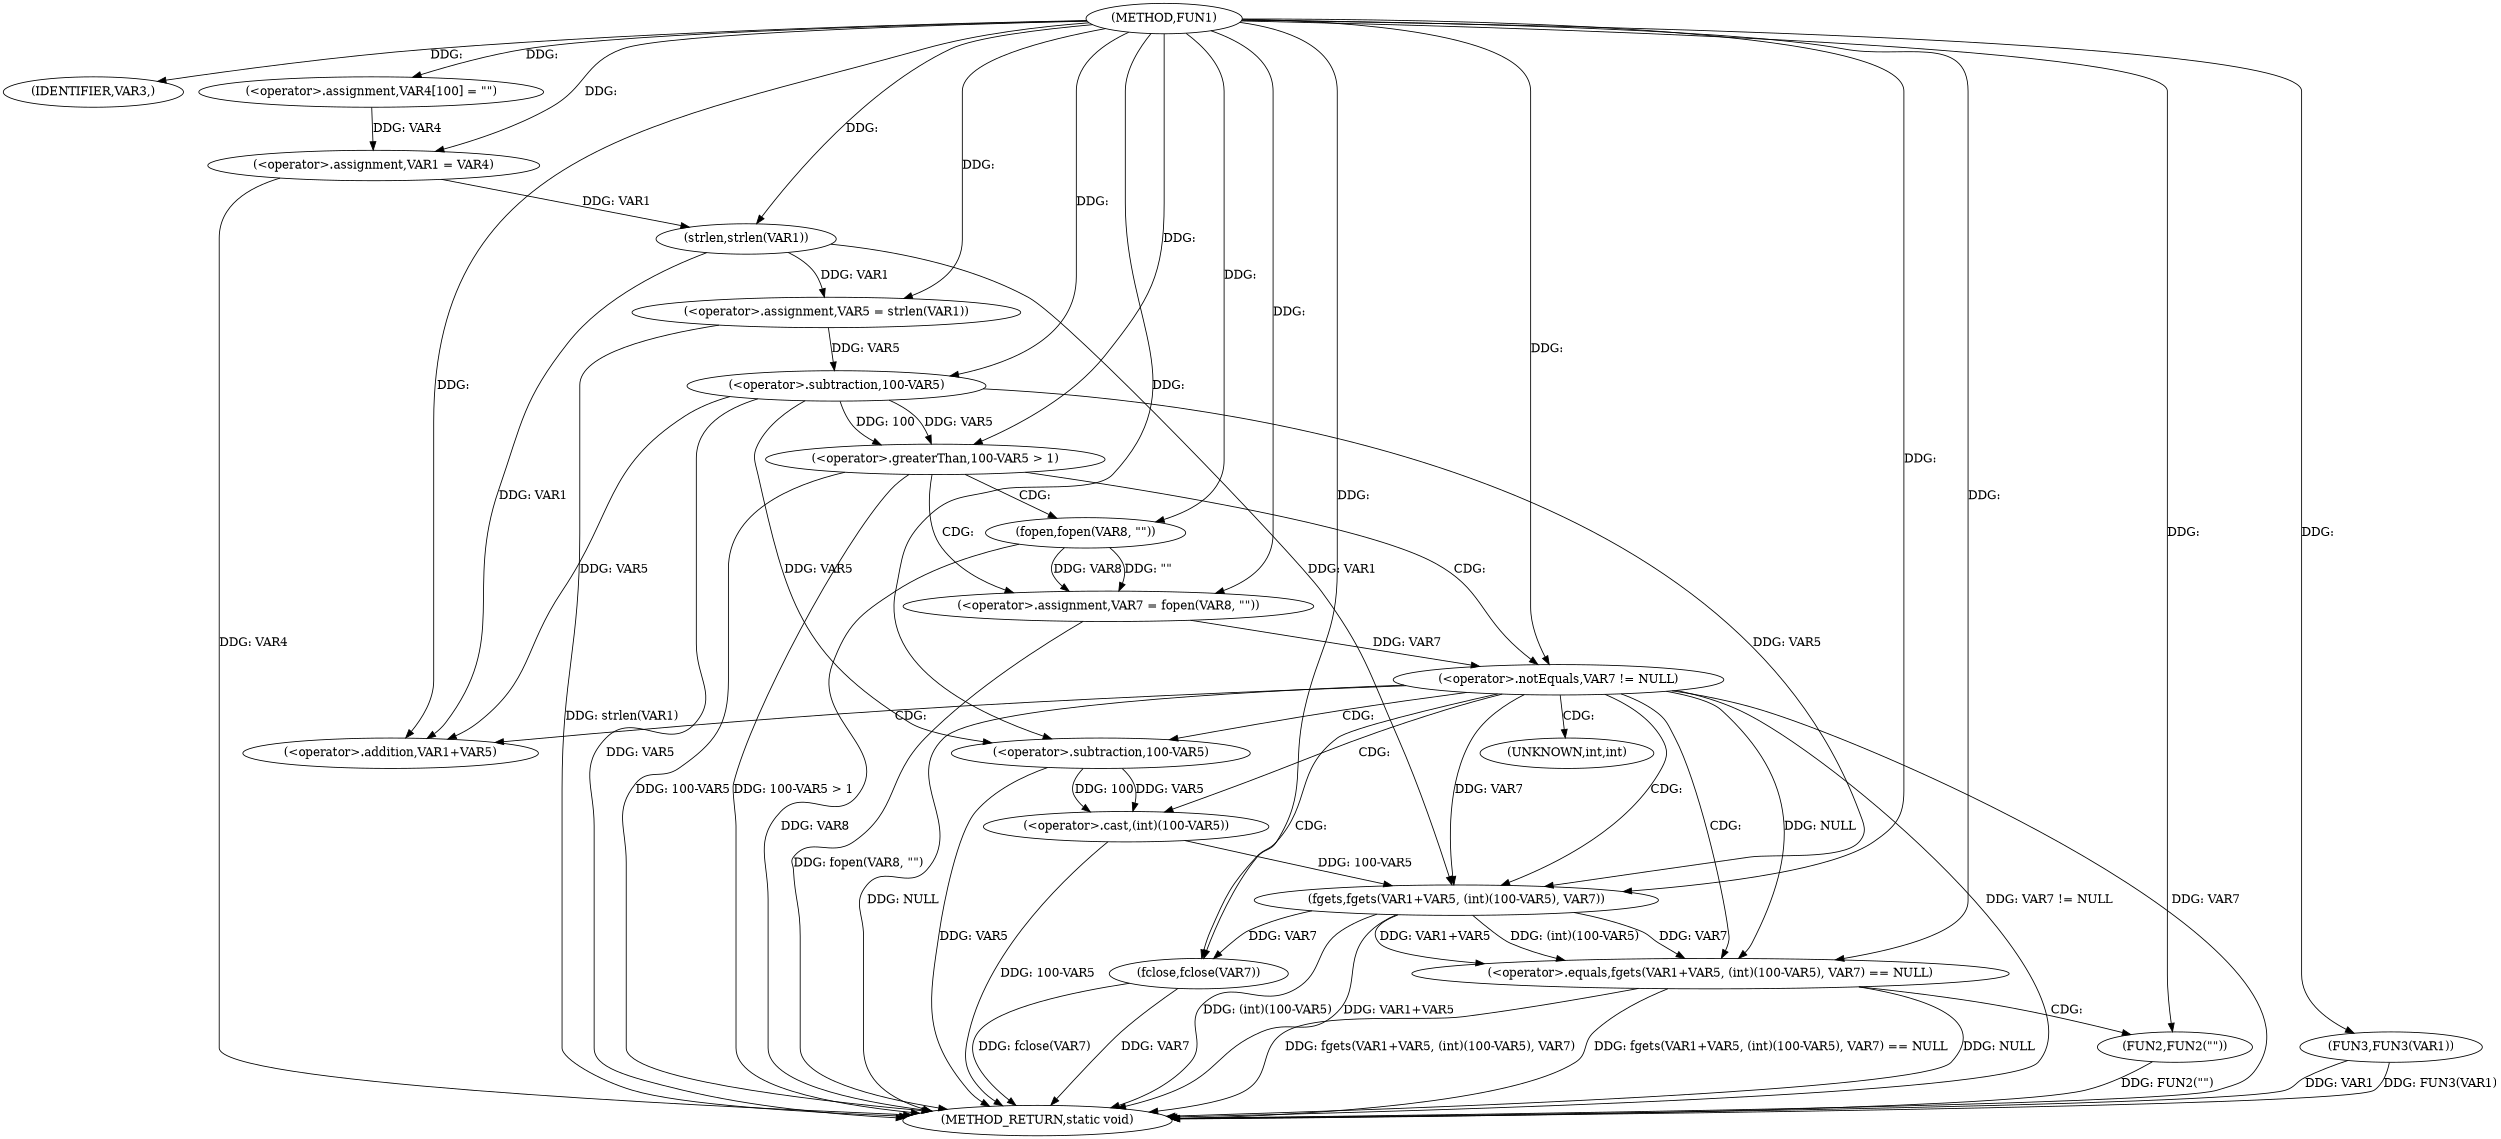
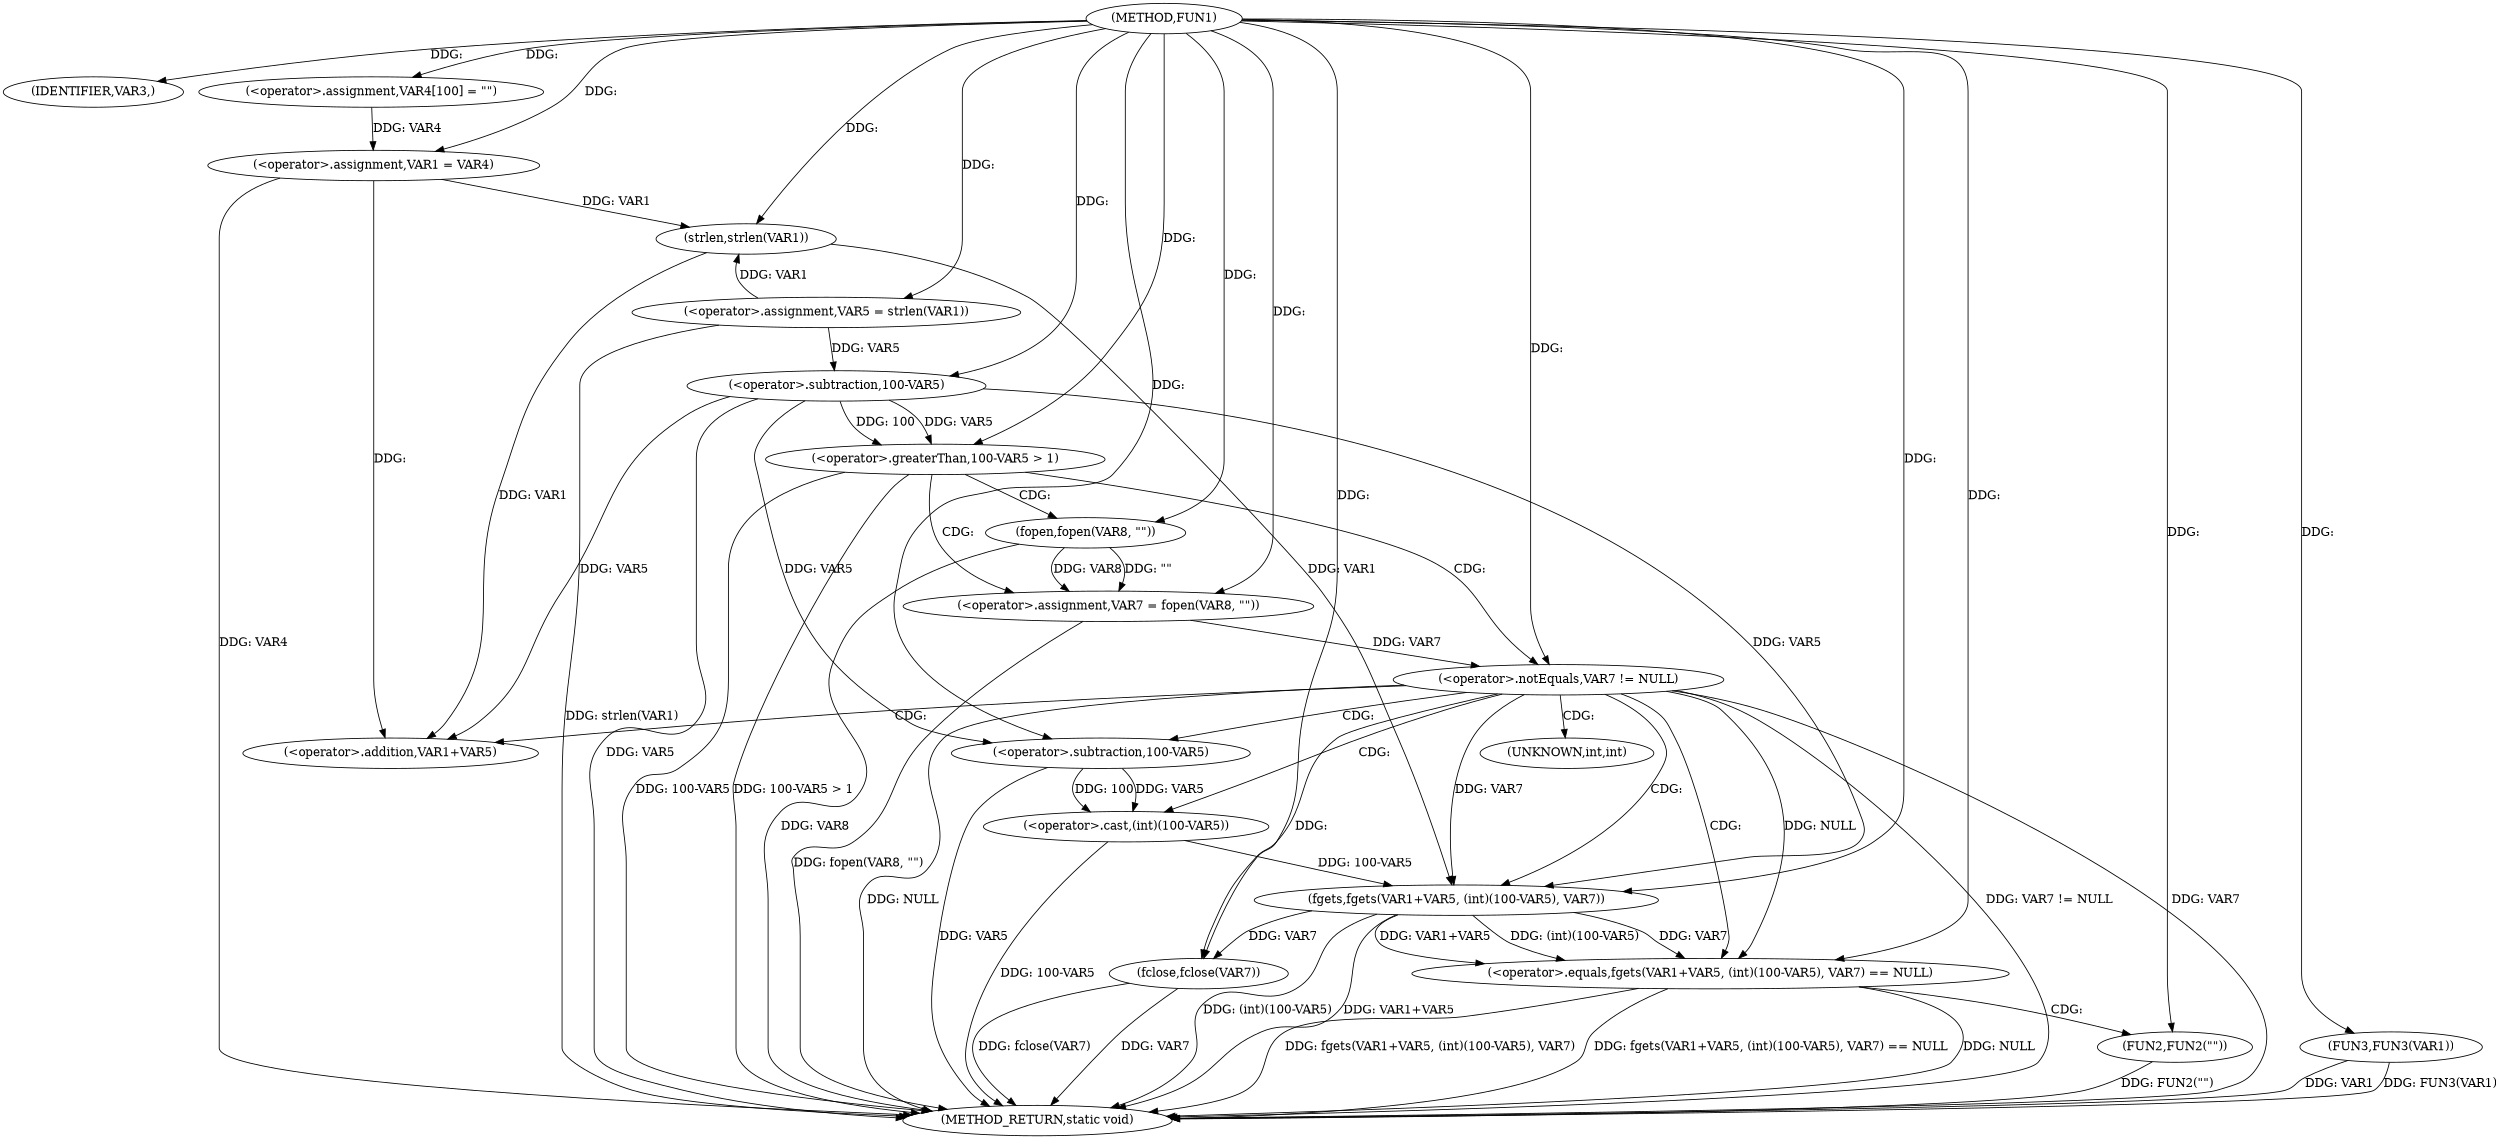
edge "(METHOD,FUN1)" -> "(<operator>.addition,VAR1+VAR5)": now "(<operator>.assignment,VAR1 = VAR4)" -> "(<operator>.addition,VAR1+VAR5)"
edge "(strlen,strlen(VAR1))" -> "(<operator>.assignment,VAR5 = strlen(VAR1))": reversed
edge "(<operator>.notEquals,VAR7 != NULL)" -> "(fclose,fclose(VAR7))": label "CDG: " -> "DDG: "
